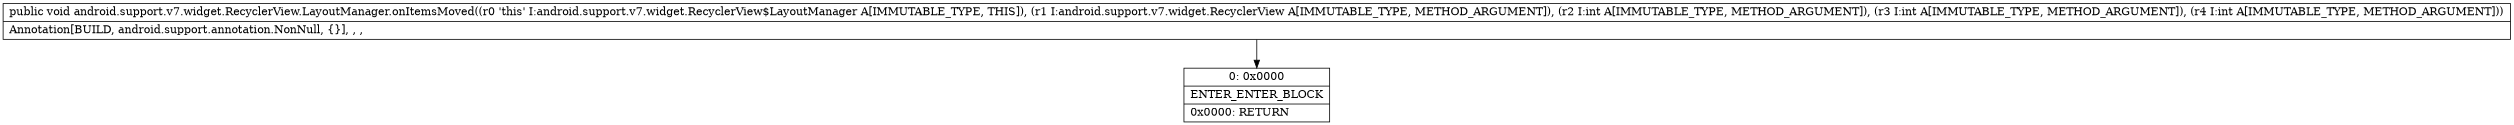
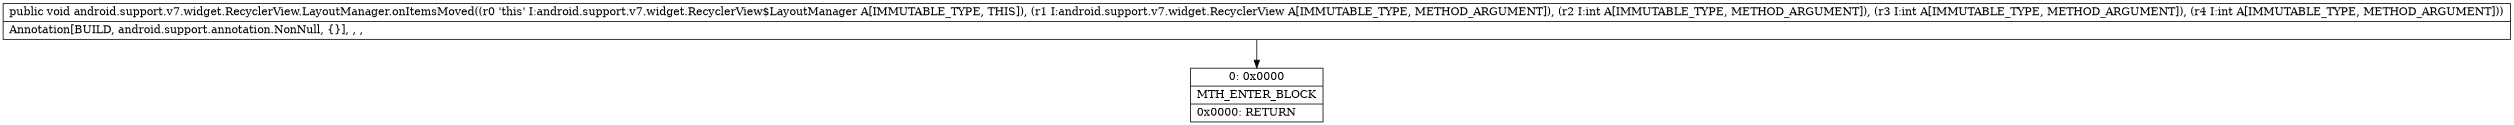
node "0: 0x0000": text "ENTER_ENTER_BLOCK" -> "MTH_ENTER_BLOCK"
